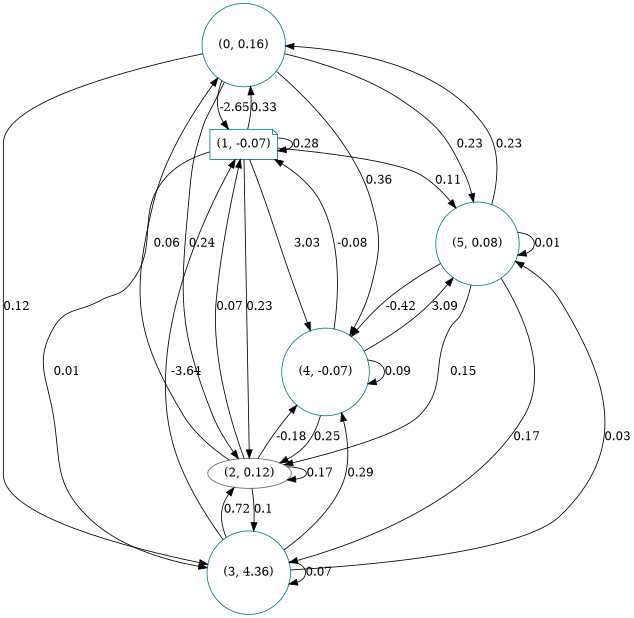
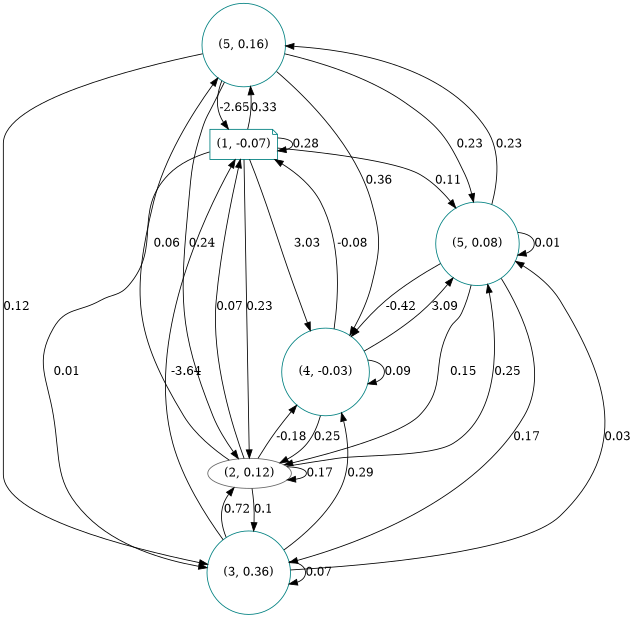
node "(0, 0.16)": label "(0, 0.16)" -> "(5, 0.16)"
node "(4, -0.07)": label "(4, -0.07)" -> "(4, -0.03)"
edge "(2, 0.12)" -> "(5, 0.08)": added, label "0.25"
node "(3, 4.36)": label "(3, 4.36)" -> "(3, 0.36)"
